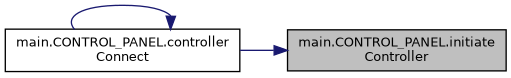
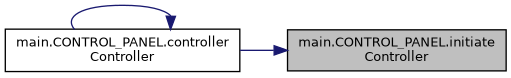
node "main.CONTROL_PANEL.controller Connect": label "main.CONTROL_PANEL.controller Connect" -> "main.CONTROL_PANEL.controller Controller"
